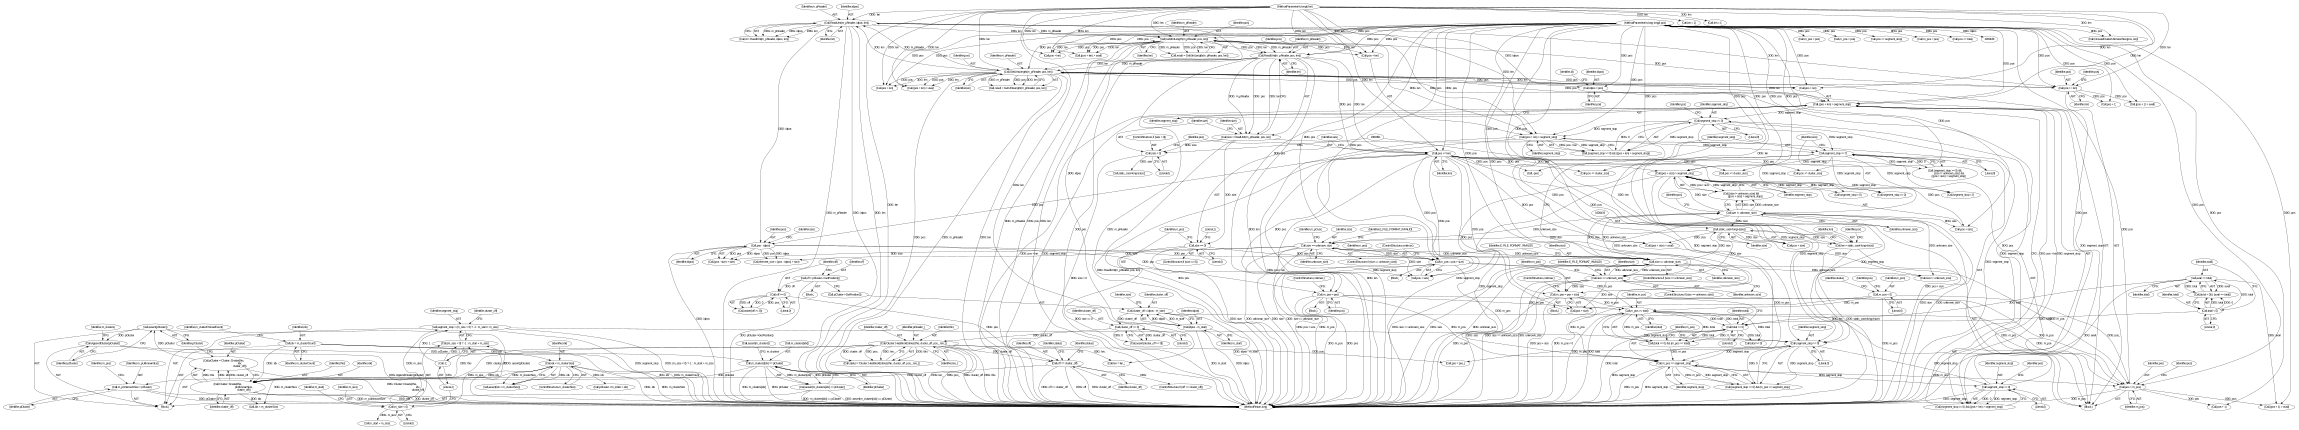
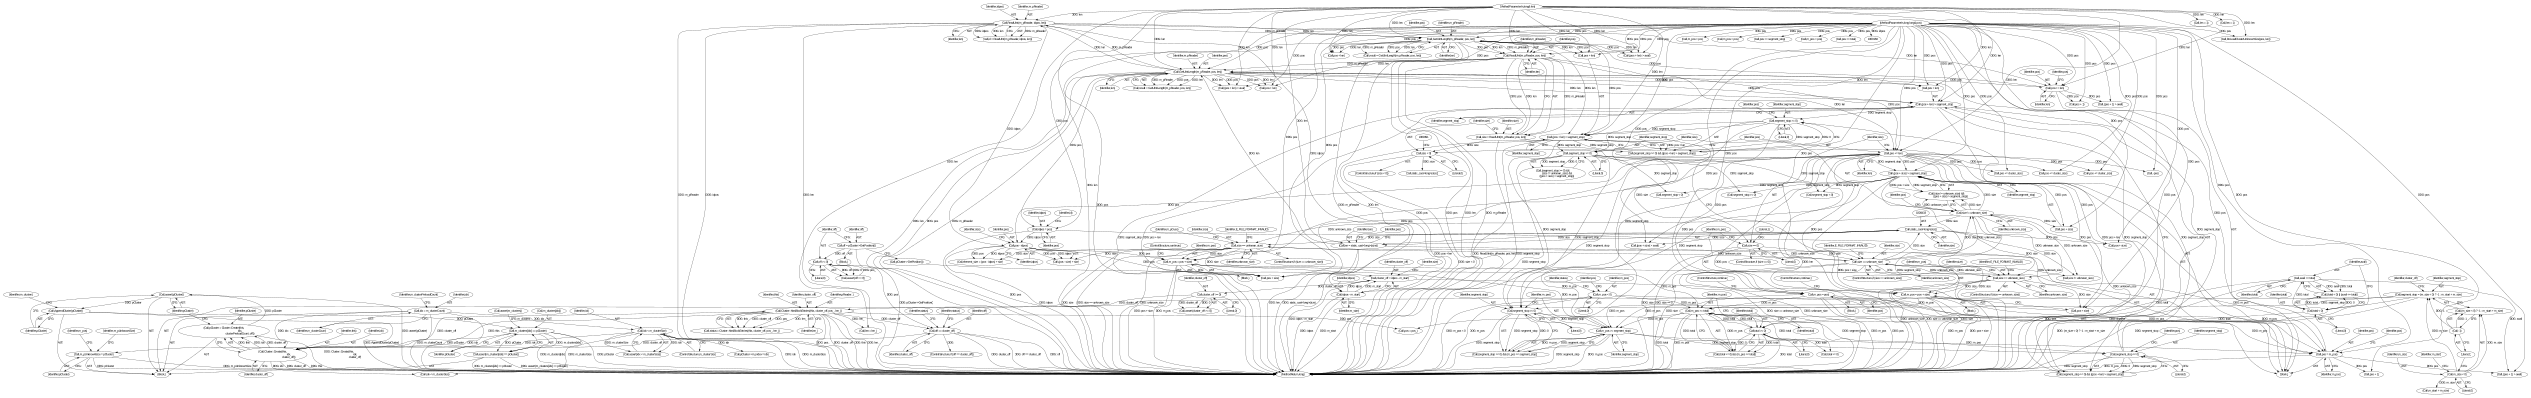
edge "(Call,idpos = pos)" -> "(Call,ReadUInt(m_pReader, idpos, len))": now "(Call,idpos = pos)" -> "(Call,pos - idpos)"
edge "(ControlStructure,if (size < 0))" -> "(Call,size < 0)": reversed
edge "1000391" -> "(Call,len = static_cast<long>(size))": now "(MethodParameterIn,long& len)" -> "(Call,len = static_cast<long>(size))"
edge "(Call,avail <= total)" -> "(MethodReturn,long)": label "DDG: avail" -> "DDG: clusters"
edge "(Call,assert(cluster_off >= 0))" -> "(Call,cluster_off >= 0)": removed, label "CFG:"
edge "(Call,(total >= 0) && (m_pos >= total))" -> "(Call,m_pos >= segment_stop)": now "(Call,m_pos >= total)" -> "(Call,m_pos >= segment_stop)"
node "(Call,pCluster = Cluster::Create(this, idx, cluster_off))": label "(Call,pCluster = Cluster::Create(this, idx, cluster_off))" -> "(Call,pCluster = Cluster::Create(this, idx, clusterPreloadCount_off))"
edge "(Identifier,m_pUnknownSize)" -> "(Call,m_pUnknownSize = pCluster)": label "AST: " -> "CFG: "
node "(Call,Cluster::Create(this, pUnknownSize, cluster_off))": label "(Call,Cluster::Create(this, pUnknownSize, cluster_off))" -> "(Call,Cluster::Create(this, idx, cluster_off))"
